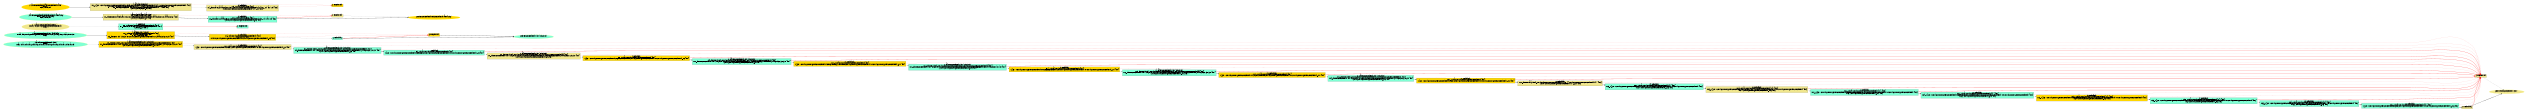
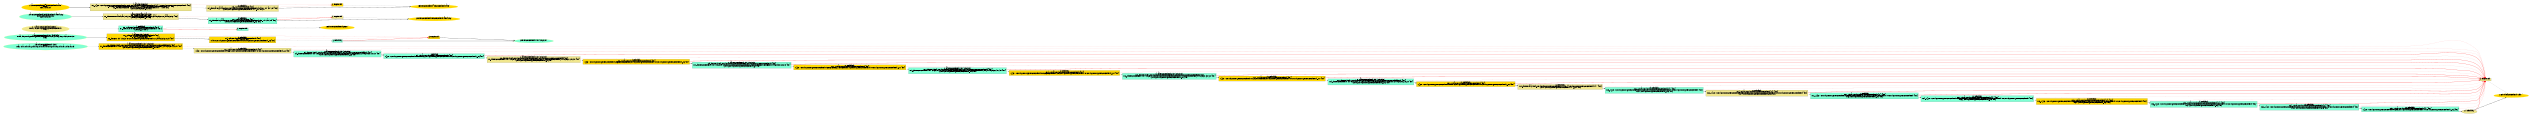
node "2: Exit TestConnectDbResult[] TestConnectDbResult.values()": added
node "2: Exit int TestConnectDbResult.getError()": added
node "2: Exit void TestConnectDbResult.<clinit>()": fillcolor khaki -> gold
node "27:  method_body": shape box -> ellipse
